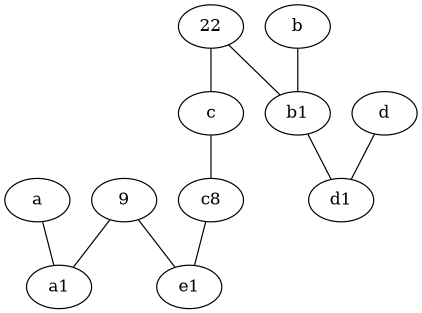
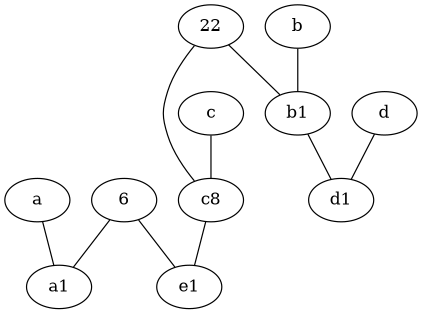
edge "22" -- "c": now "22" -- "c8"
node "9": label "9" -> "6"
